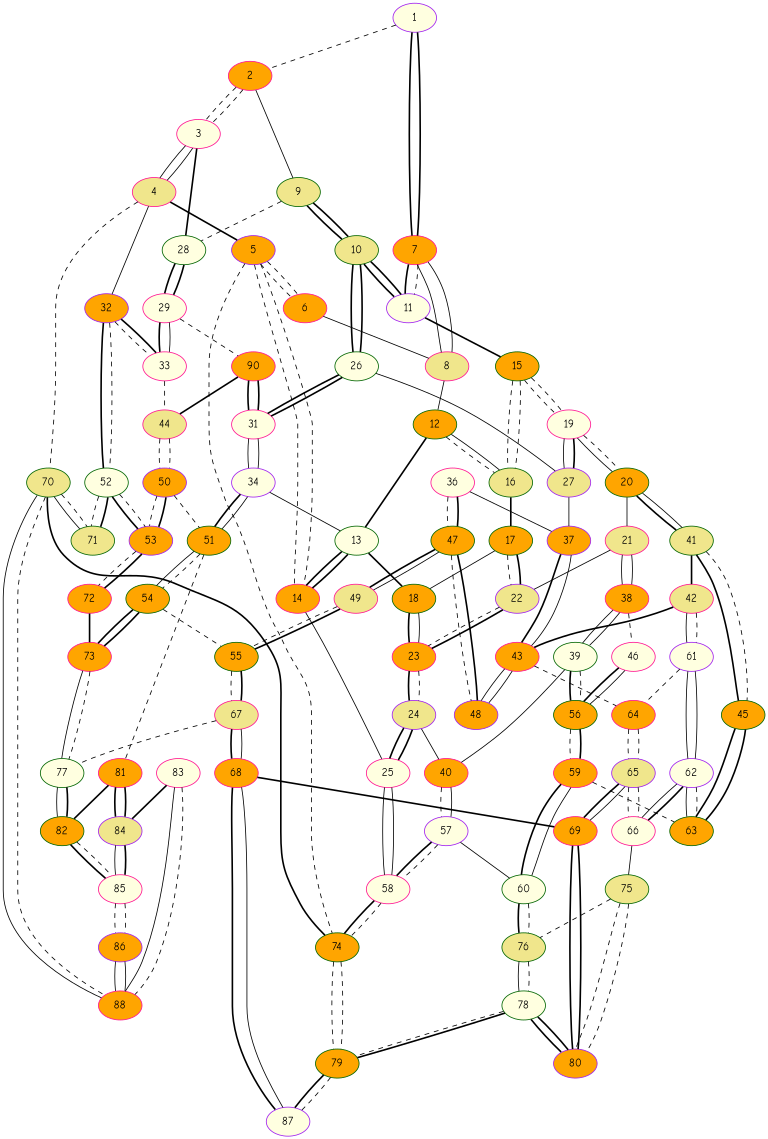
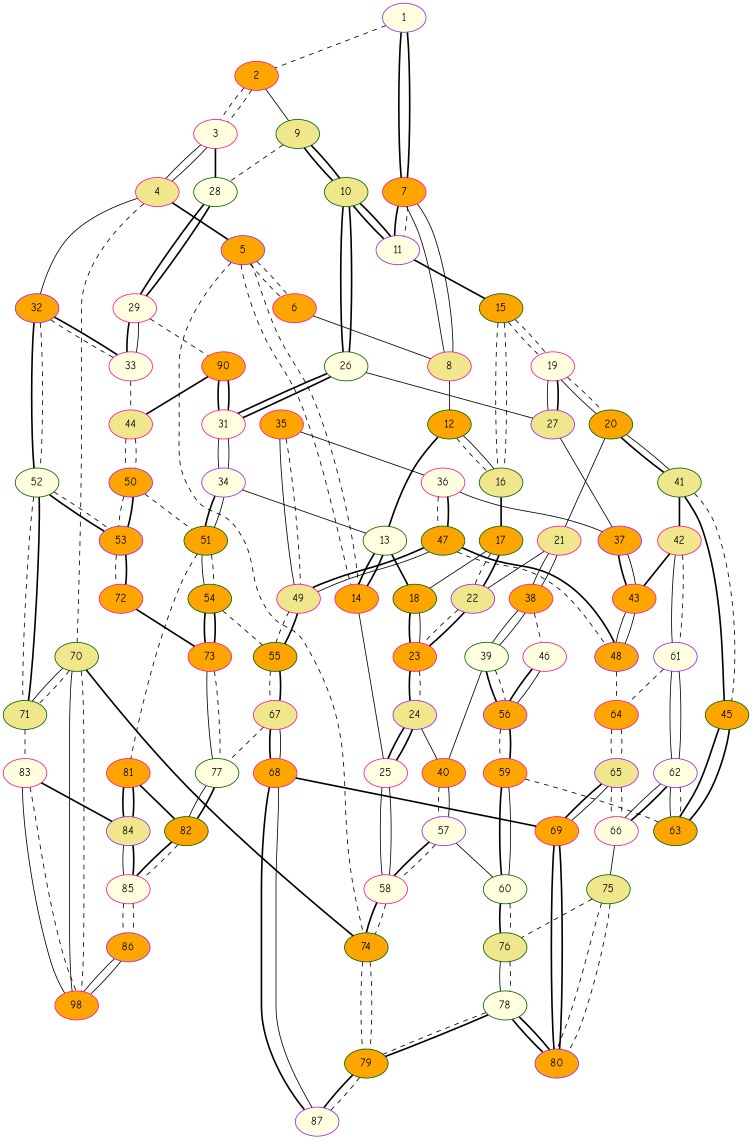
node "35": added
edge "43" -- "64": now "48" -- "64"
node "56": color darkgreen -> purple
edge "71" -- "83": added
node "88": label "88" -> "98"
